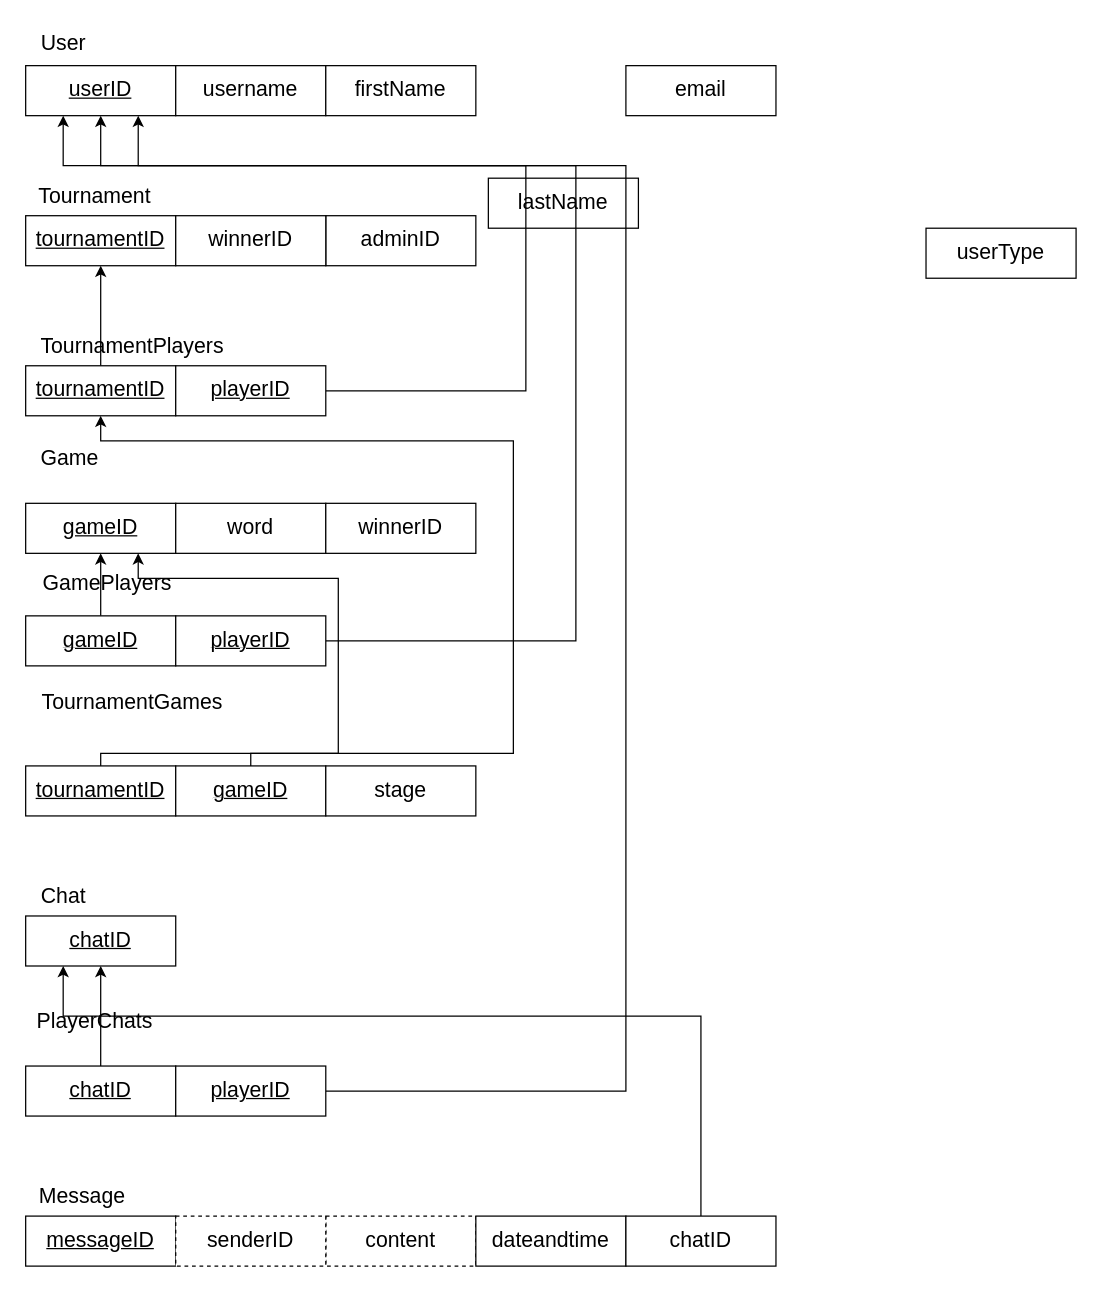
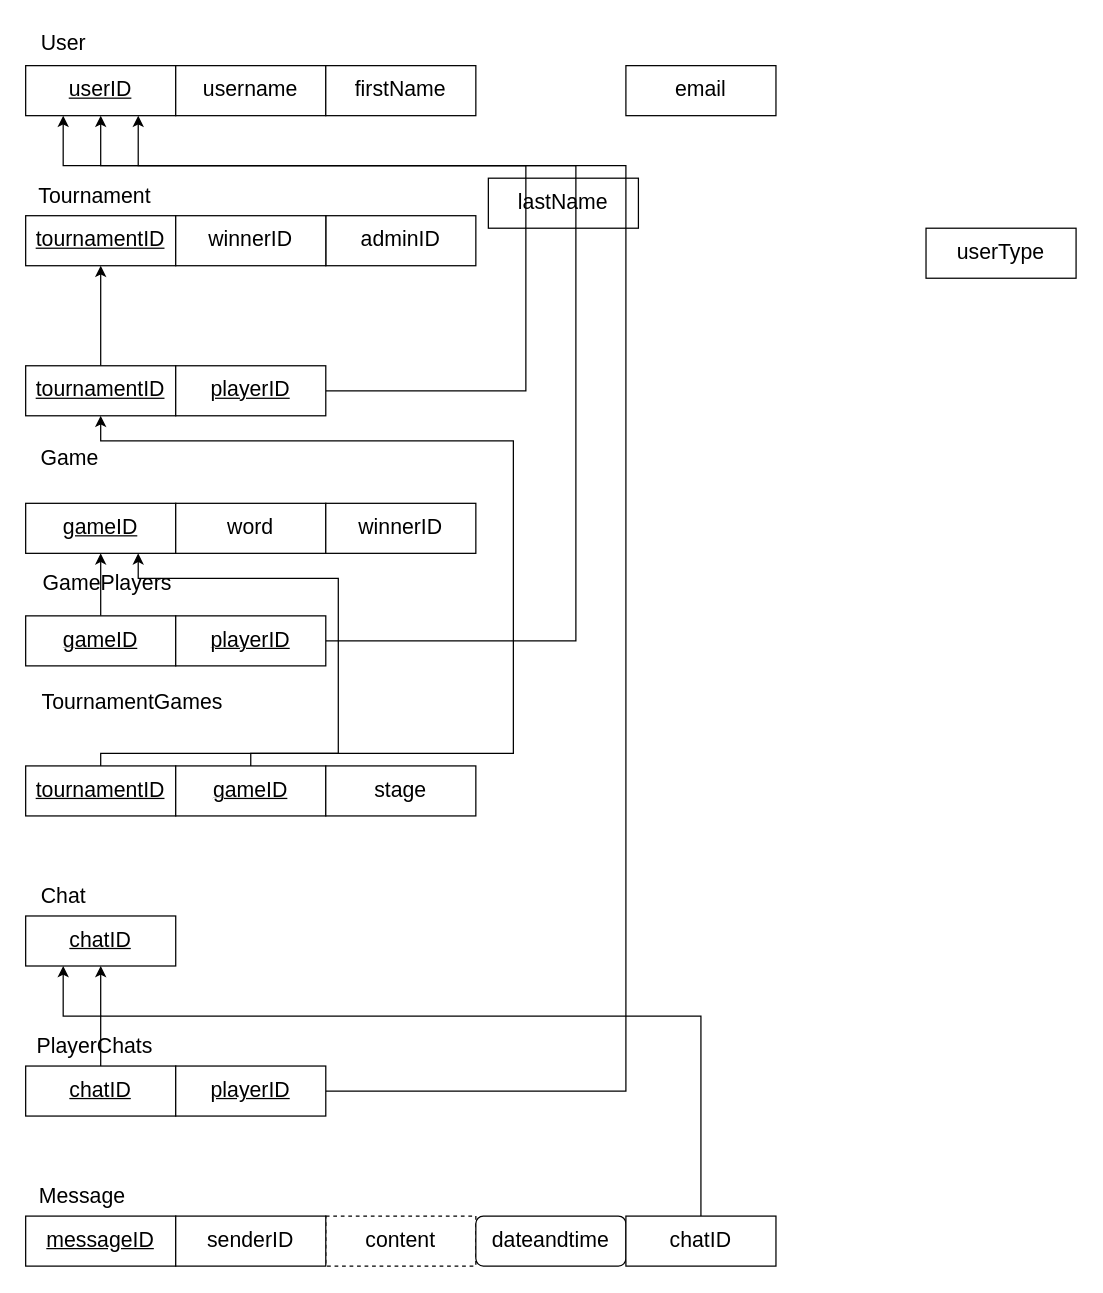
node "TournamentPlayers": removed
node "PlayerChats": moved (94, 1022) -> (94, 1047)
node "senderID": style dashed -> solid
node "dateandtime": shape rectangle -> rounded rectangle
